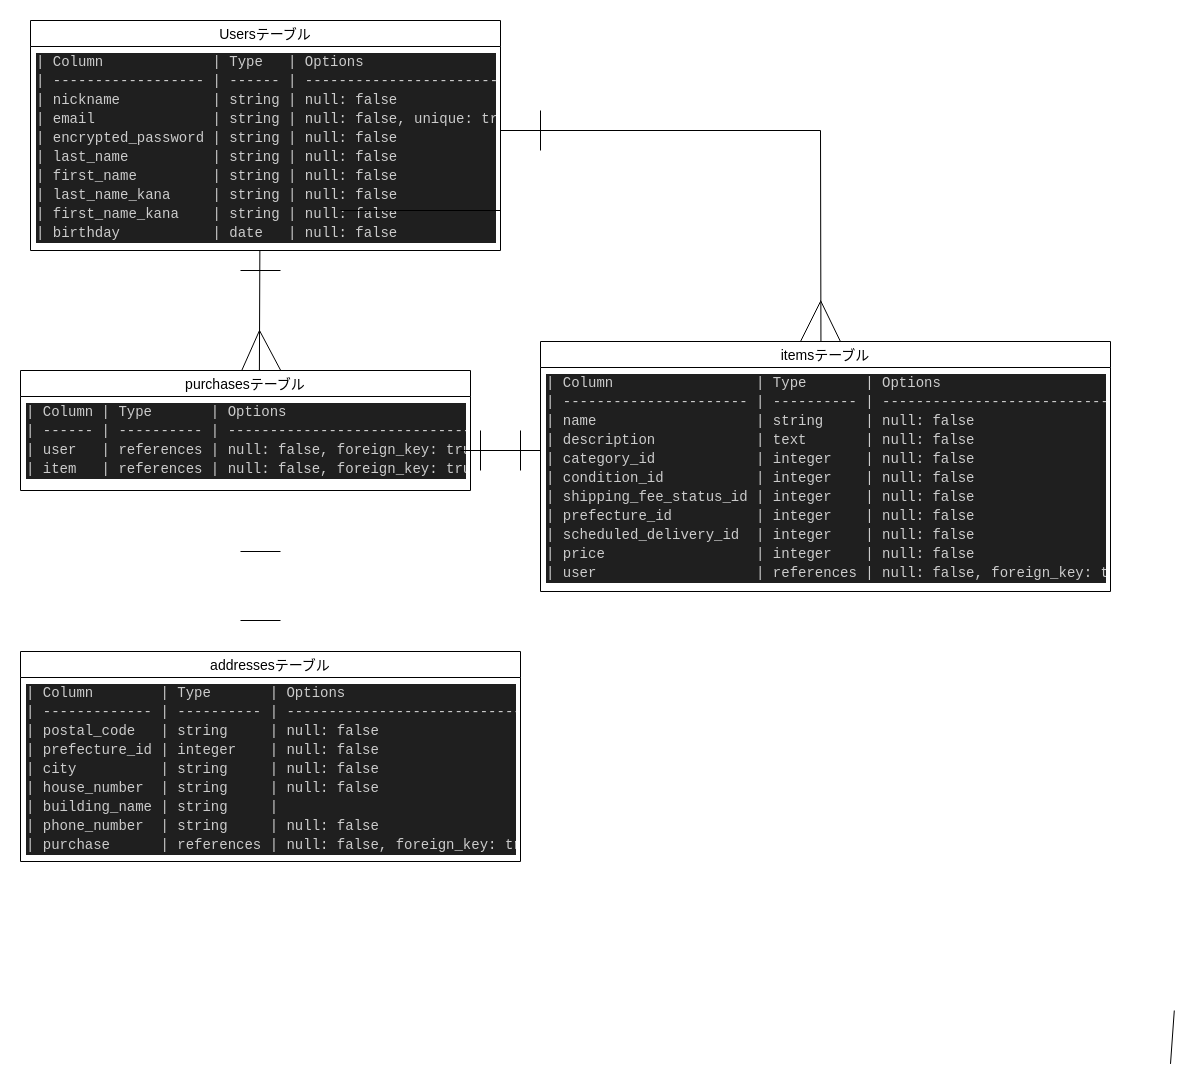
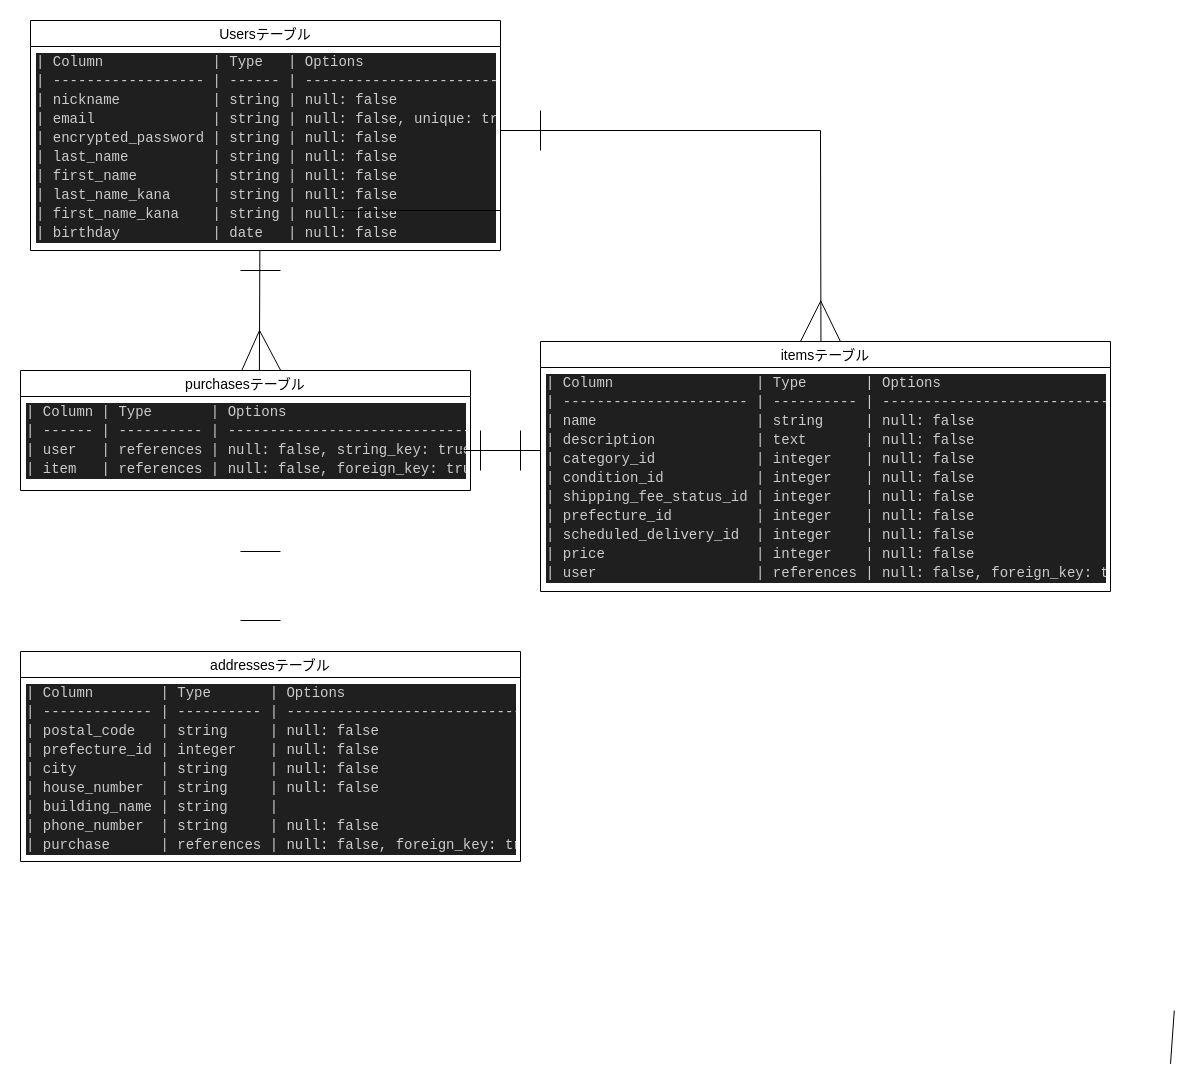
node "| Column | Type | Options | | ------ | ---------- | ------------------------------- | | user | references | null: false, foreign_key: true | | item | references | null: false, foreign_key: true | |": label "| Column | Type | Options | | ------ | ---------- | ------------------------------- | | user | references | null: false, foreign_key: true | | item | references | null: false, foreign_key: true | |" -> "| Column | Type | Options | | ------ | ---------- | ------------------------------- | | user | references | null: false, string_key: true | | item | references | null: false, foreign_key: true | |"
